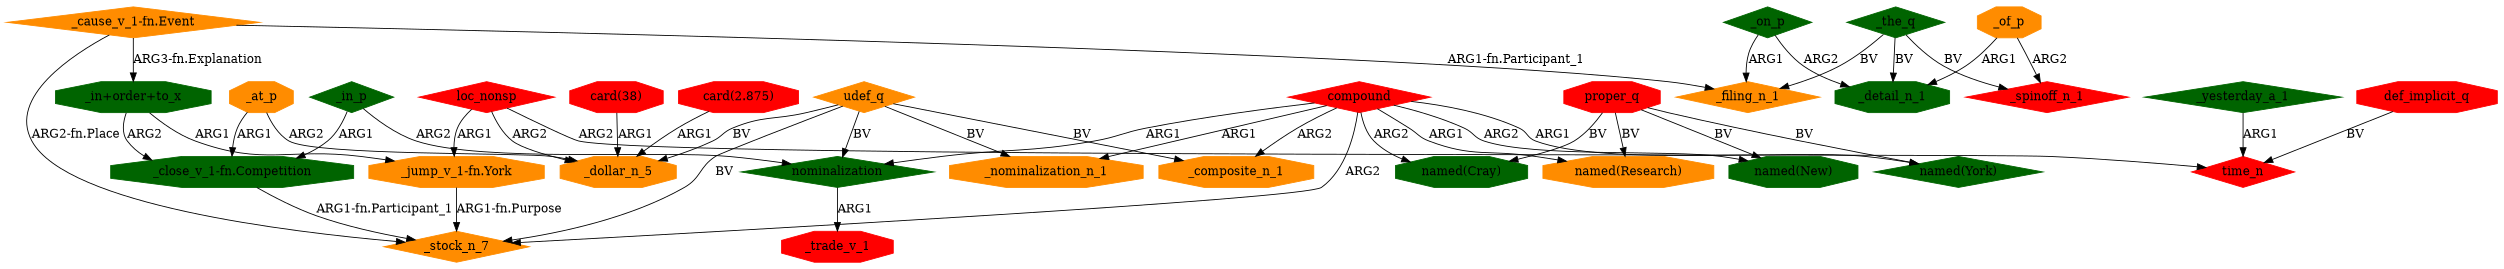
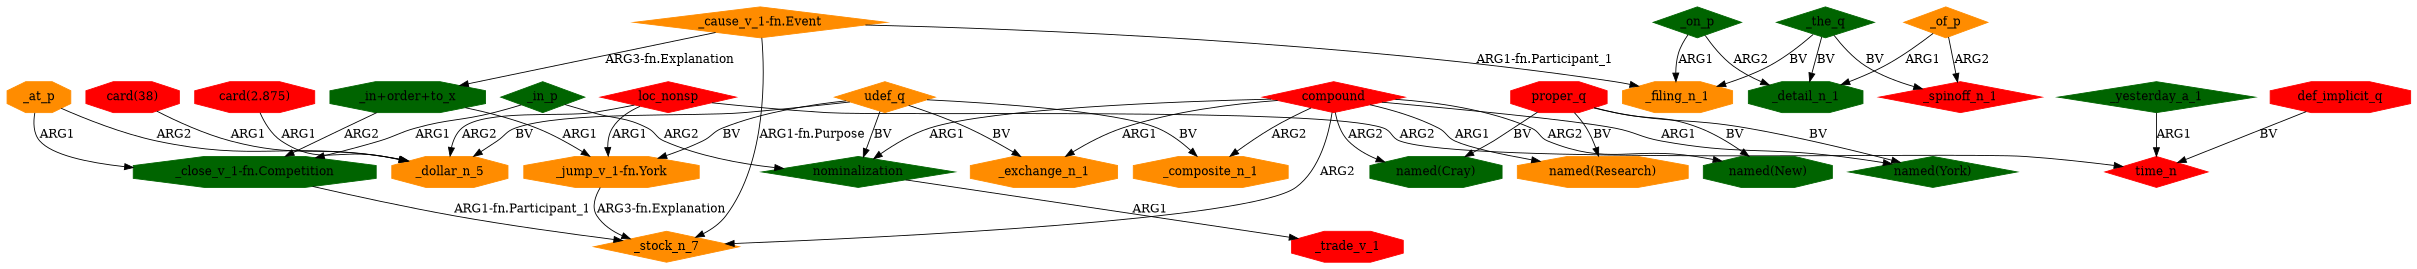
node "_of_p": shape octagon -> diamond
node "_filing_n_1": shape diamond -> octagon
edge "_cause_v_1-fn.Event" -> "_stock_n_7": label "ARG2-fn.Place" -> "ARG1-fn.Purpose"
node "_nominalization_n_1": label "_nominalization_n_1" -> "_exchange_n_1"
edge "udef_q" -> "_stock_n_7": now "udef_q" -> "_jump_v_1-fn.York"
edge "_jump_v_1-fn.York" -> "_stock_n_7": label "ARG1-fn.Purpose" -> "ARG3-fn.Explanation"
